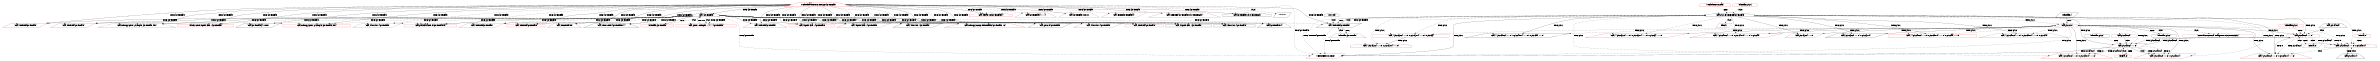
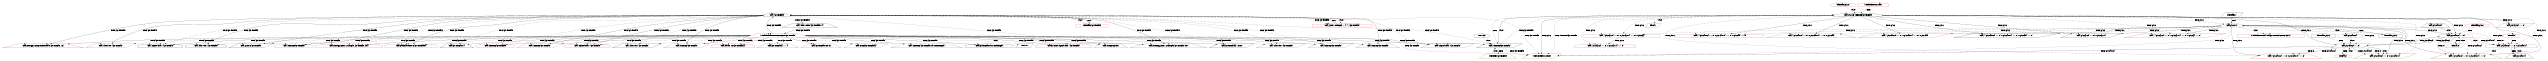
edge "(MethodParameterIn,LPCSTR lpMemFile)" -> "(Call,(LPDWORD)(lpMemFile+4))": reversed
edge "(Call,!lpMemFile)" -> "(Block,(const signed char *)lpMemFile)": removed, label "DDG: lpMemFile"
edge "(Call,(pIns->nLength < 4) || (!lpMemFile))" -> "(Call,!lpMemFile)": label "LPBYTE: " -> "CFG: "
edge "(Call,pSrc++)" -> "(Call,pSrc[j+2] << 8)": removed, label "DDG: pSrc"
node "(ControlStructure,if (nFlags == RS_STIPCM32S))": label "(ControlStructure,if (nFlags == RS_STIPCM32S))" -> "(MethodReturn,if (nFlags == RS_STIPCM32S))"
